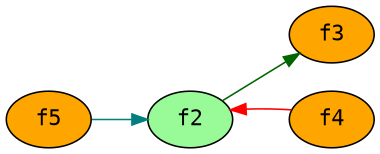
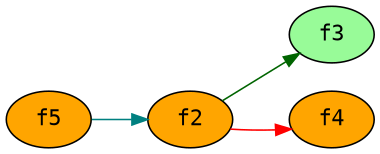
node "f3": fillcolor orange -> palegreen
edge "f4" -> "f2": reversed
node "f2": fillcolor palegreen -> orange
